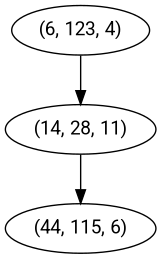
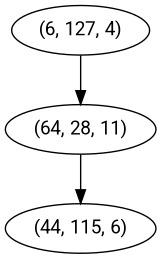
node "(6, 123, 4)": label "(6, 123, 4)" -> "(6, 127, 4)"
node "(14, 28, 11)": label "(14, 28, 11)" -> "(64, 28, 11)"
